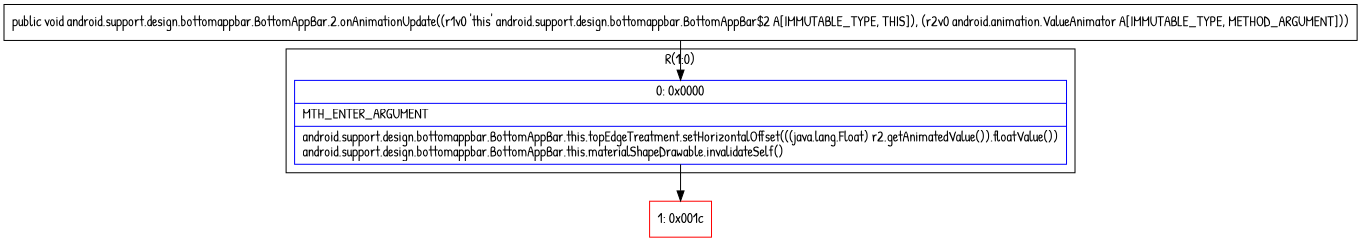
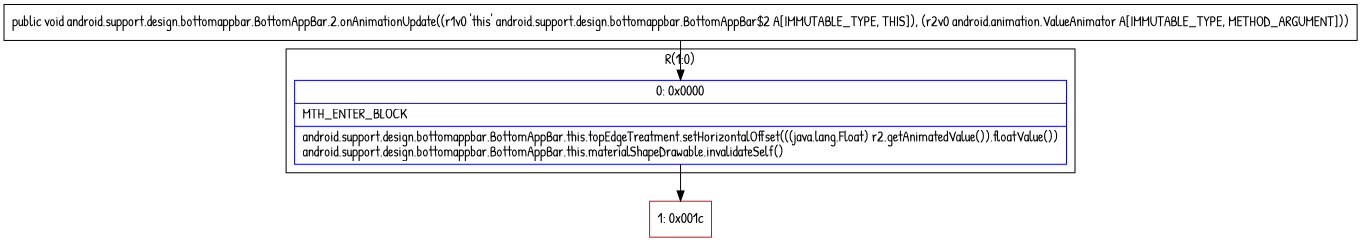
node "0: 0x0000": text "MTH_ENTER_ARGUMENT" -> "MTH_ENTER_BLOCK"
